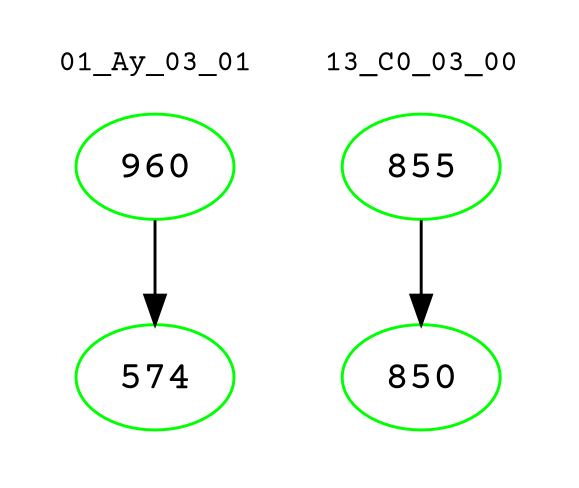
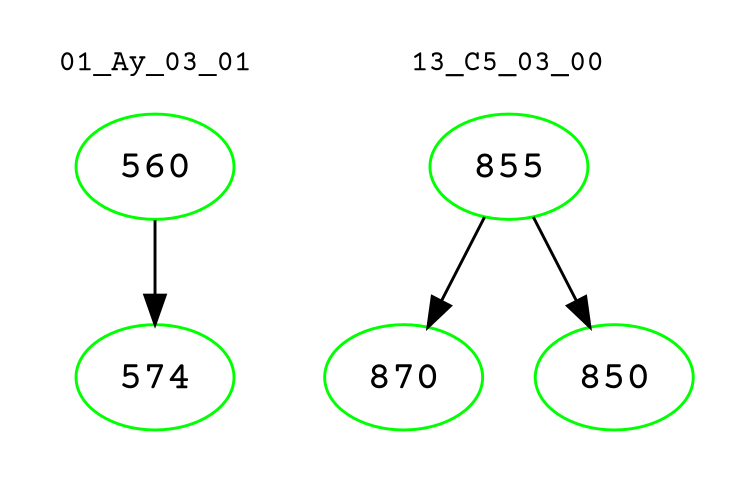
cluster "13_C0_03_00": label "13_C0_03_00" -> "13_C5_03_00"
node "960": label "960" -> "560"
node "870": added
